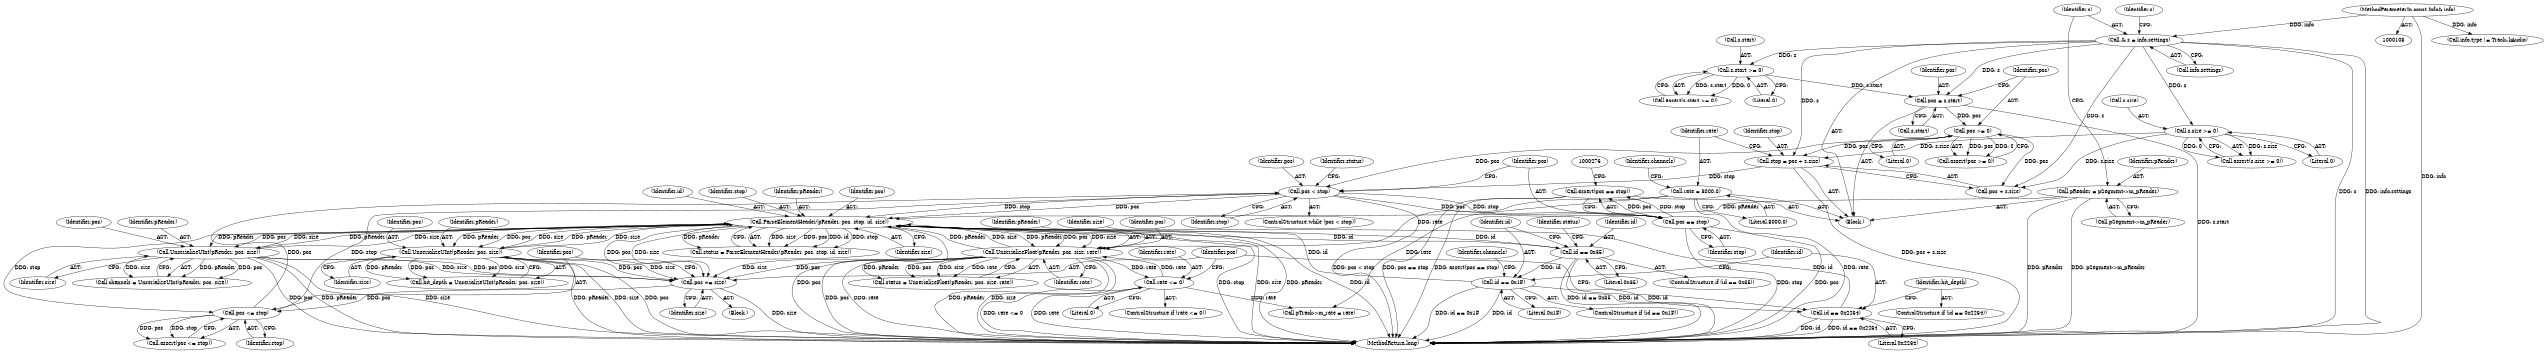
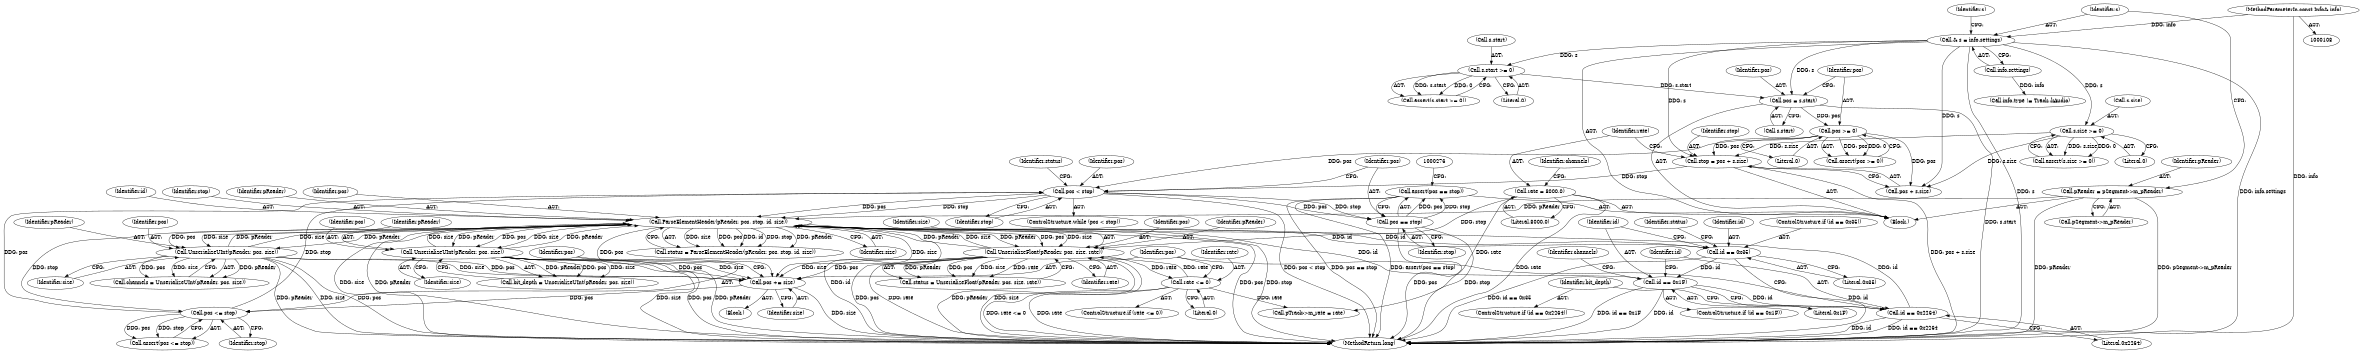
edge "(MethodParameterIn,const Info& info)" -> "(Call,info.type != Track::kAudio)": now "(Call,info.settings)" -> "(Call,info.type != Track::kAudio)"
edge "(Call,rate = 8000.0)" -> "(Call,UnserializeFloat(pReader, pos, size, rate))": label "DDG: rate" -> "DDG: stop"
edge "(Call,id == 0x35)" -> "(ControlStructure,if (id == 0x35))": reversed
